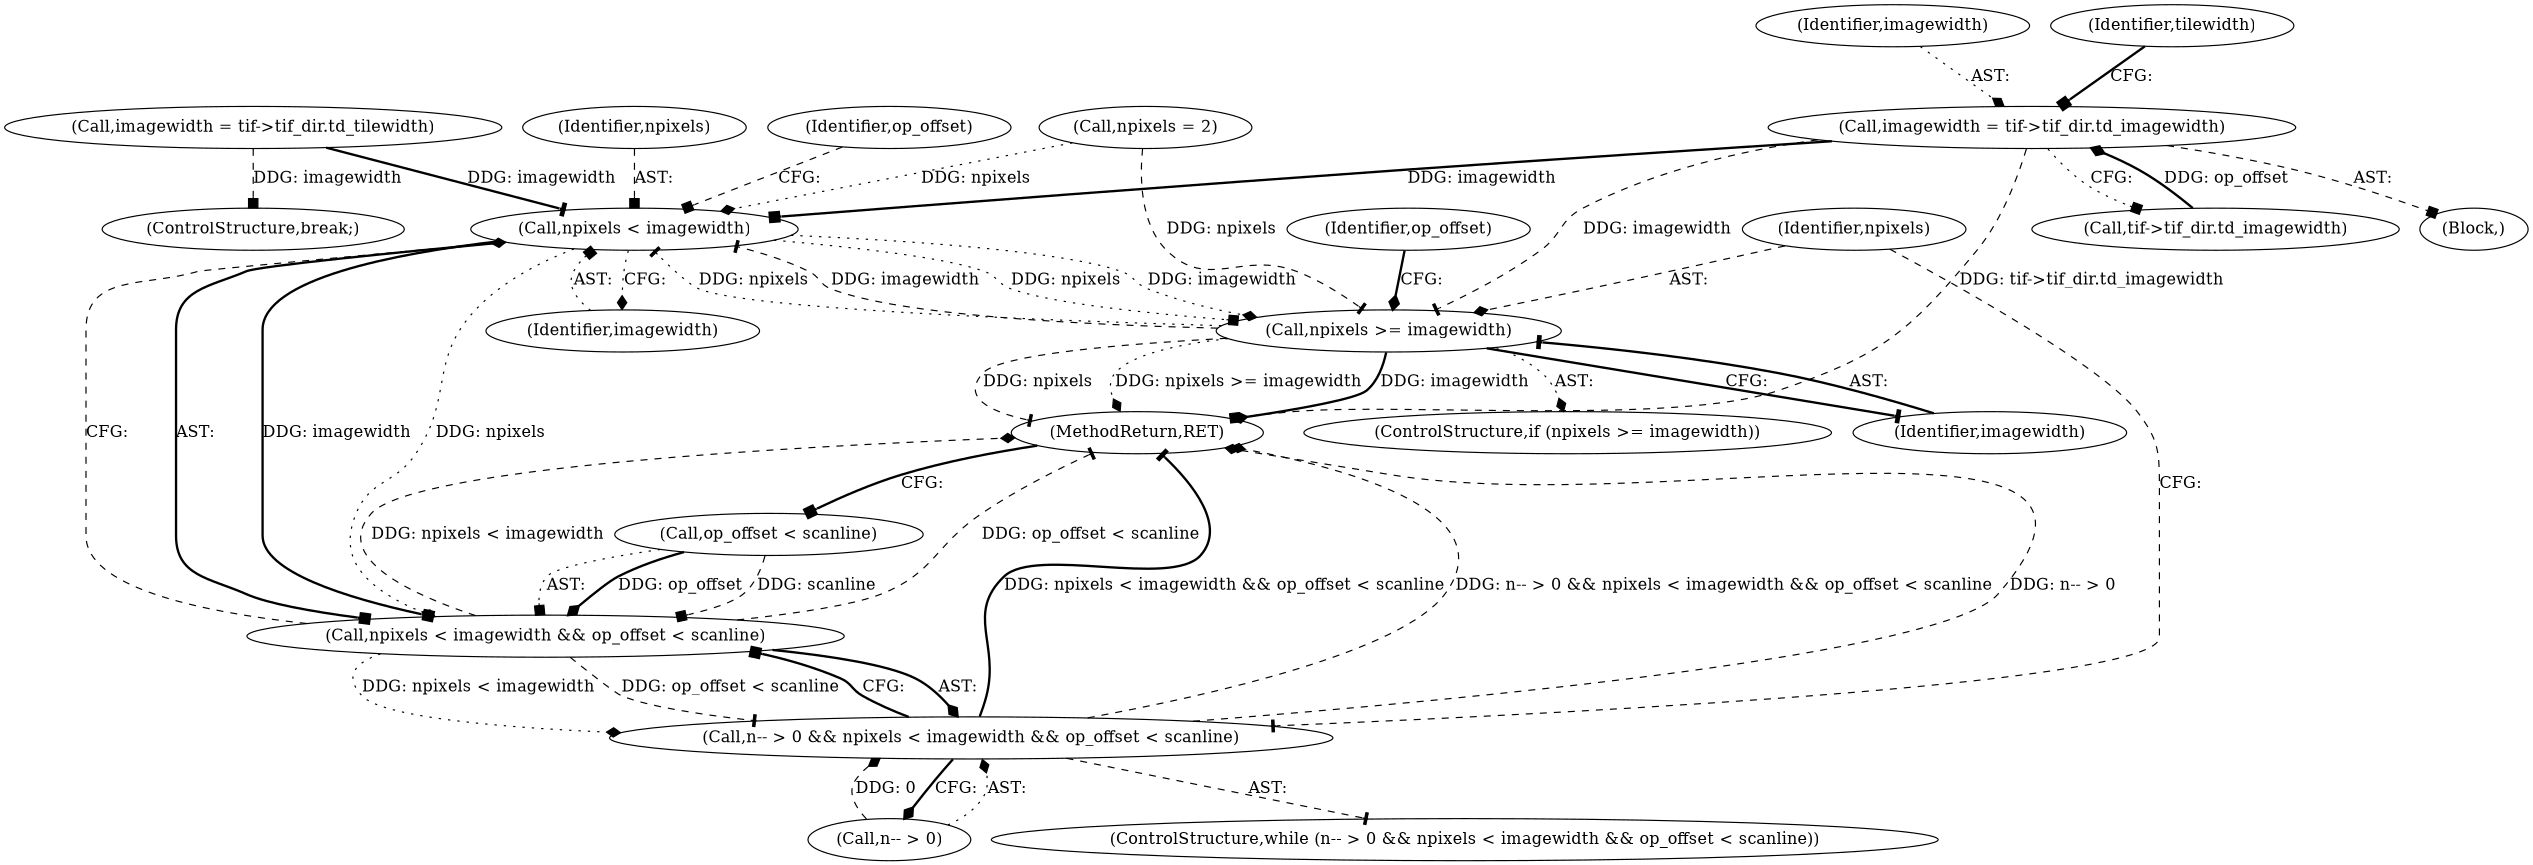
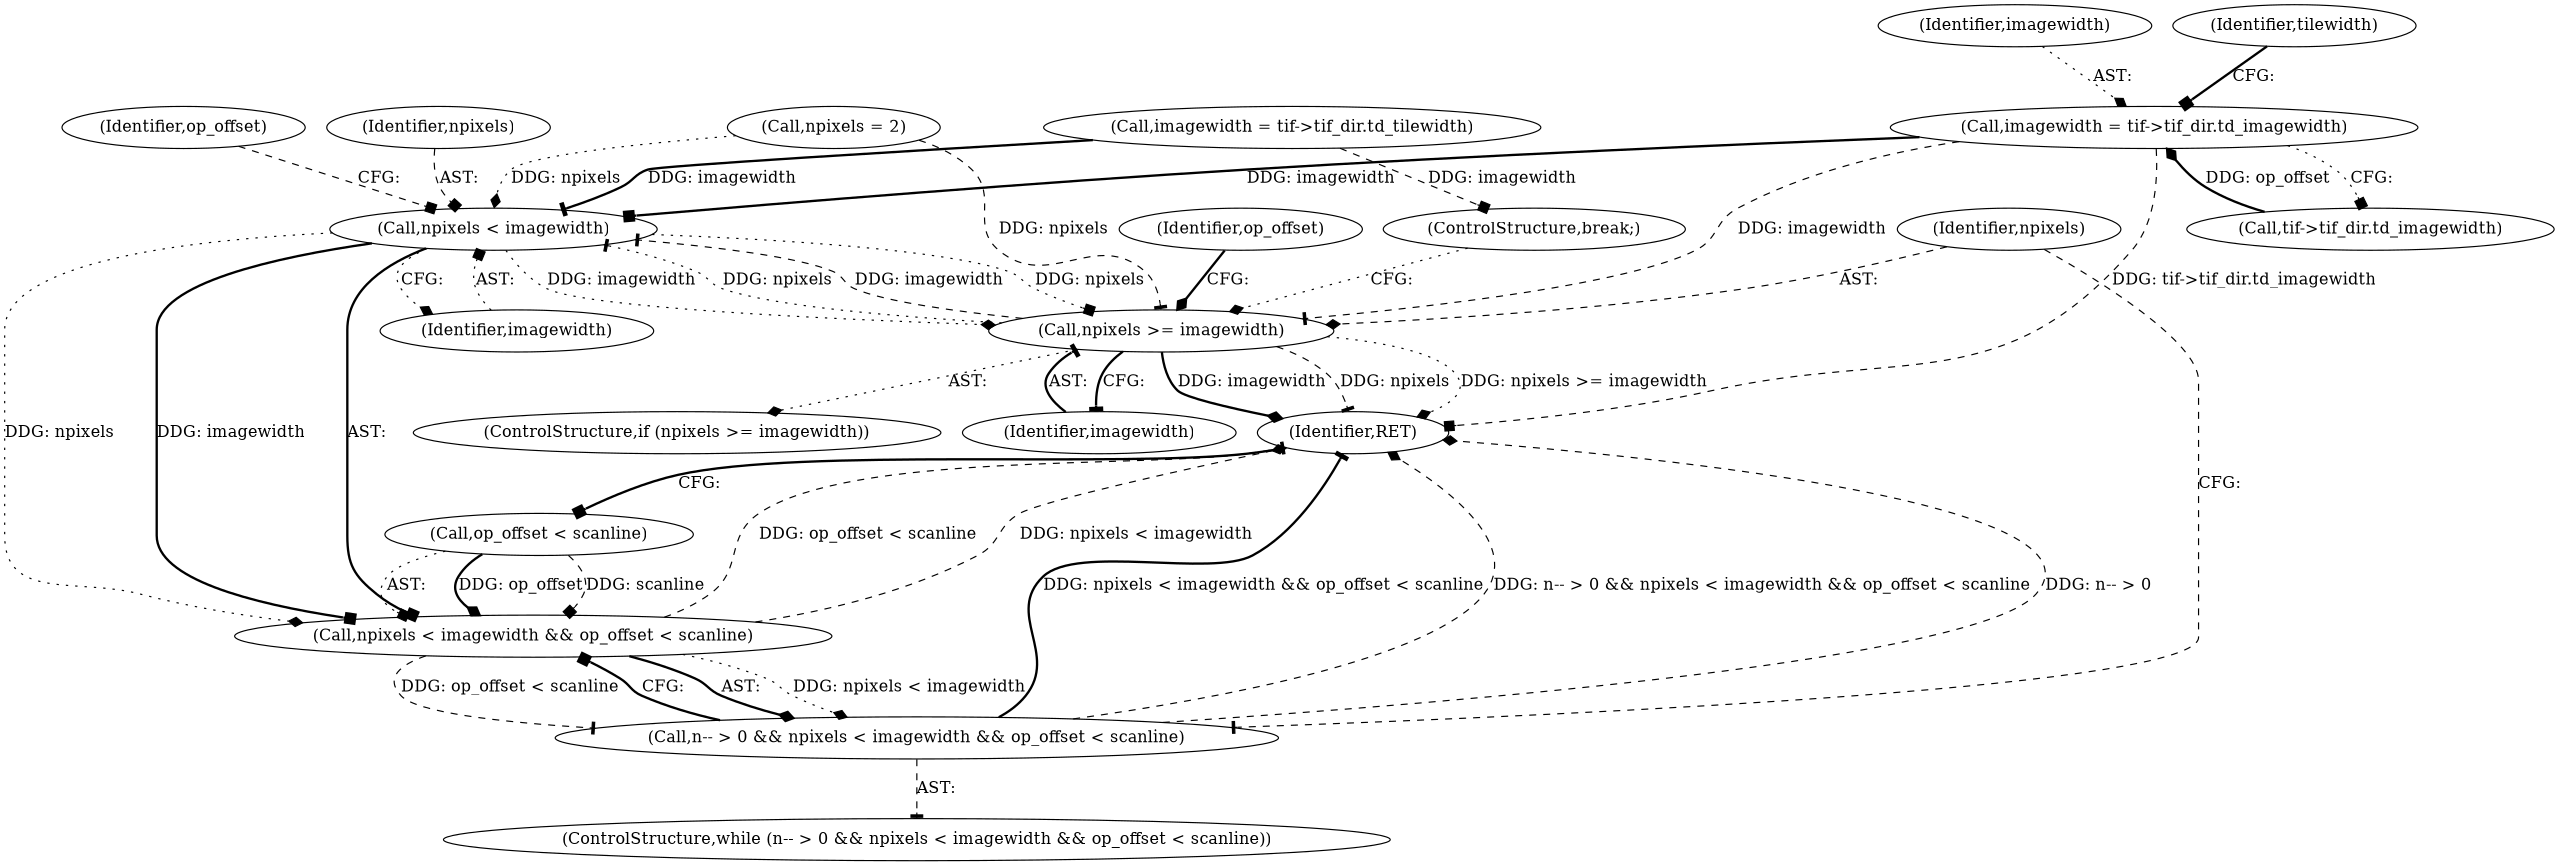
node "(Block,)": removed
edge "(ControlStructure,break;)" -> "(Call,npixels >= imagewidth)": added, label "CFG:"
edge "(Call,npixels < imagewidth && op_offset < scanline)" -> "(Call,npixels < imagewidth)": removed, label "CFG:"
node "(MethodReturn,RET)": label "(MethodReturn,RET)" -> "(Identifier,RET)"
node "(Call,n-- > 0)": removed
